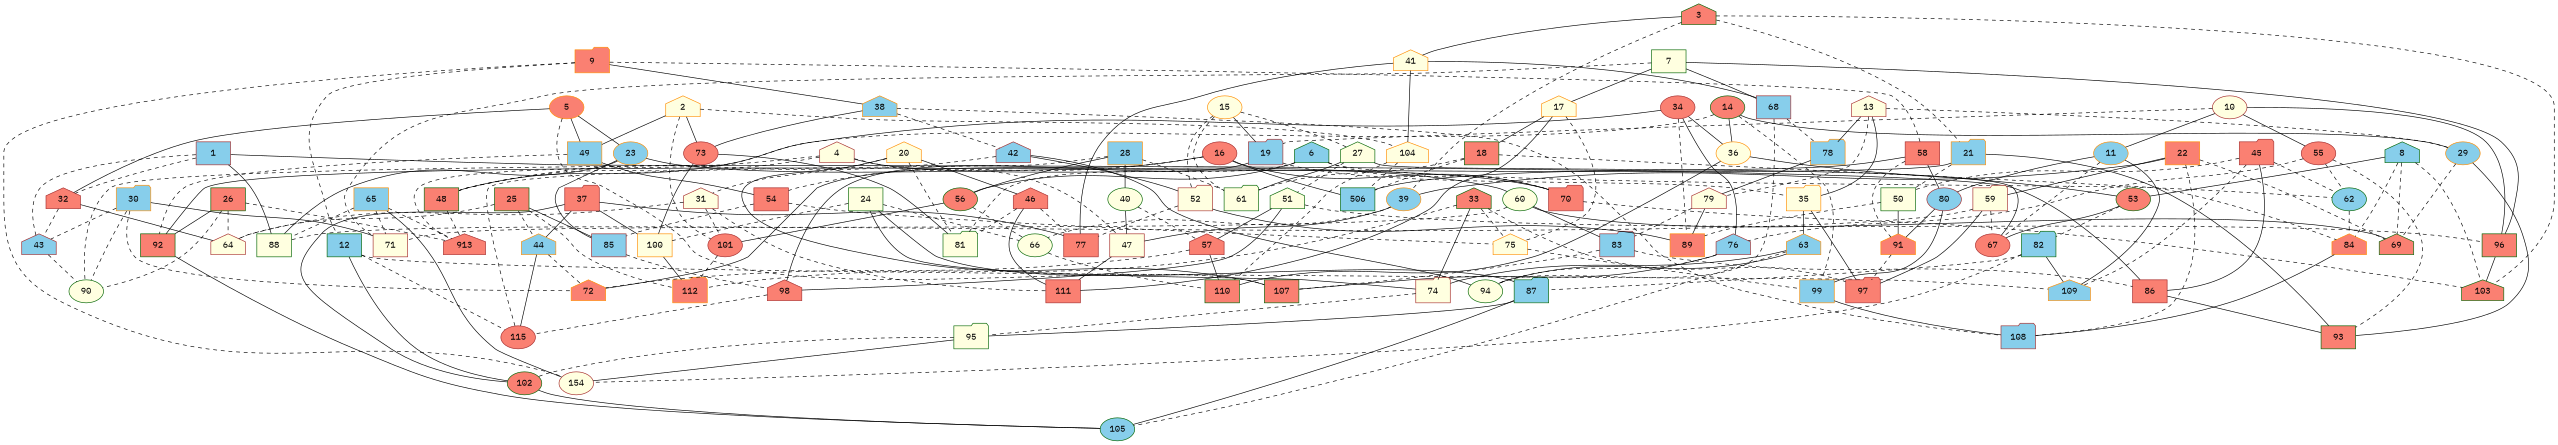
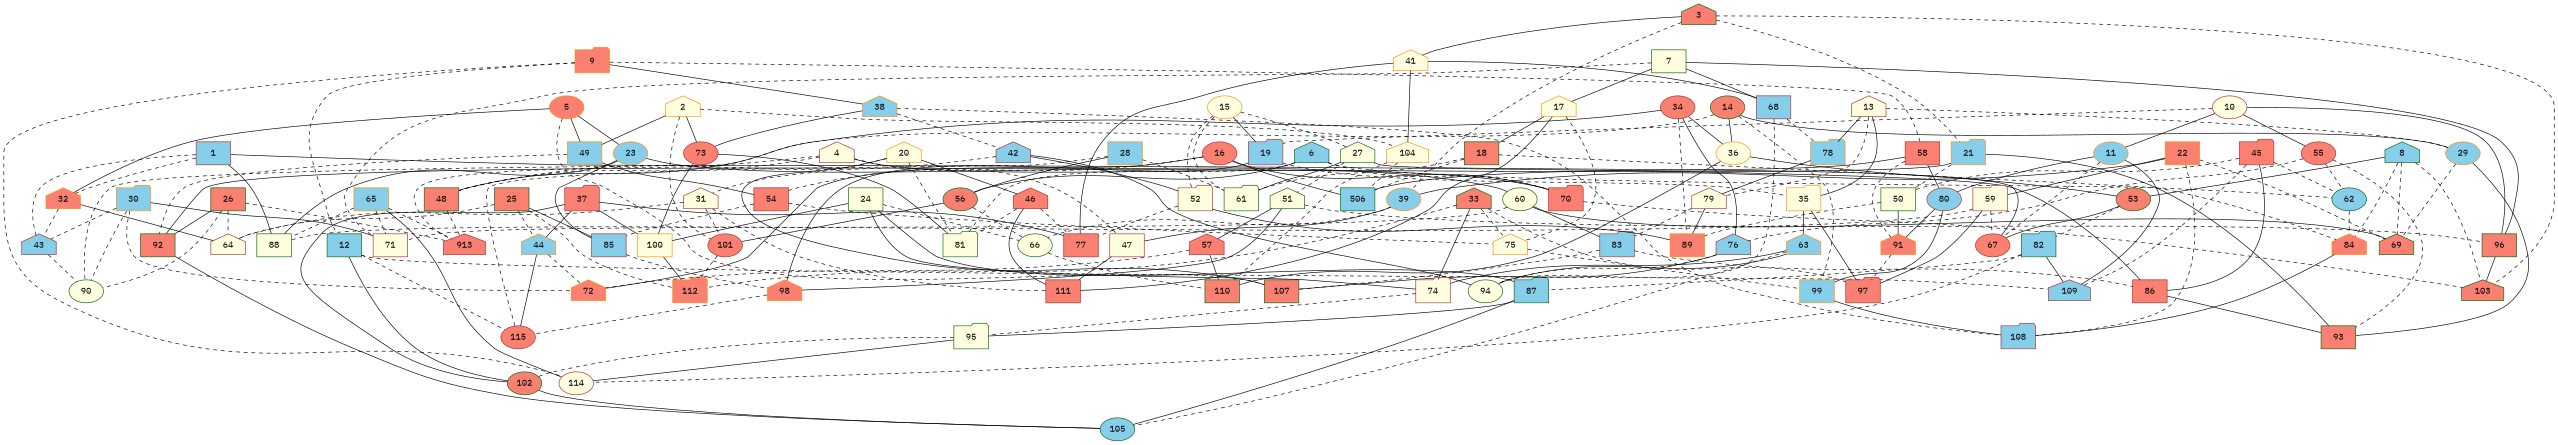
node "32": color brown -> darkorange
node "40": removed
edge "24" -- "100": style dashed -> solid
node "98": color brown -> darkorange
node "109": color darkorange -> brown
node "154": label "154" -> "114"
